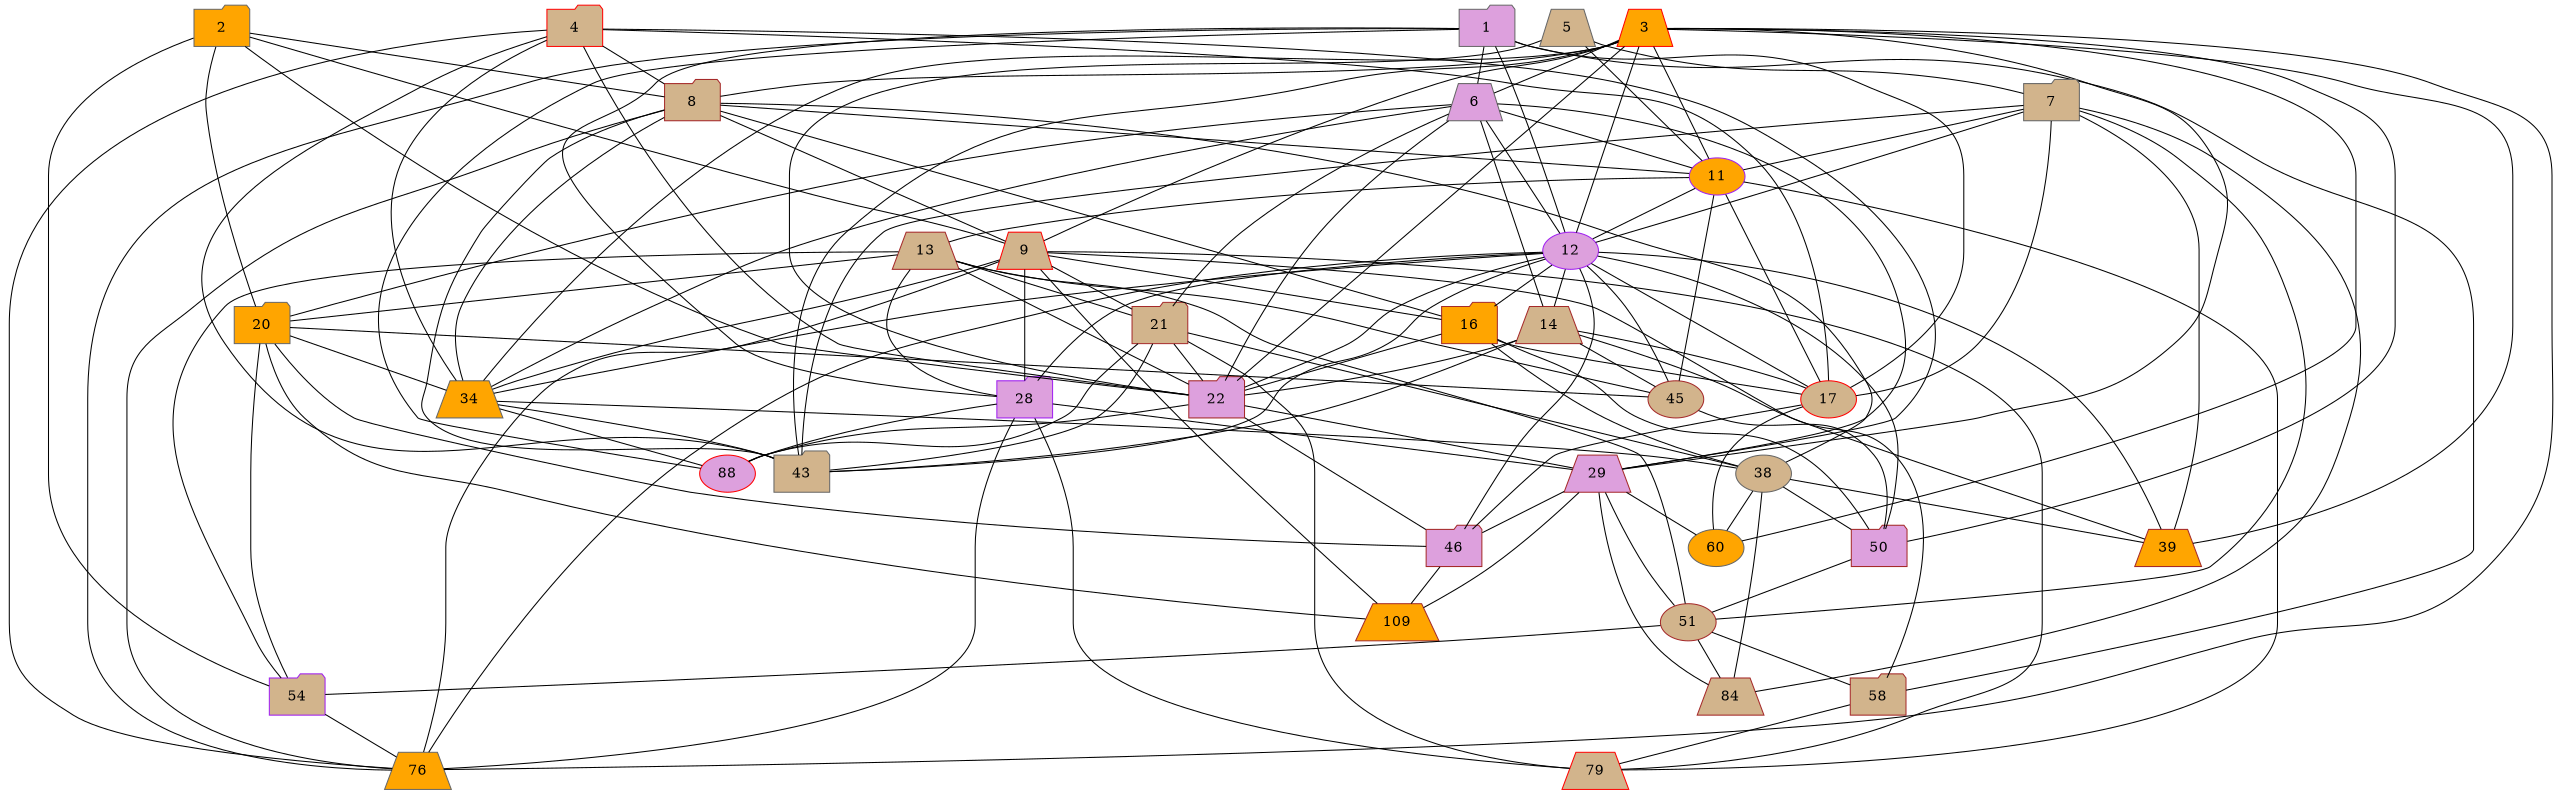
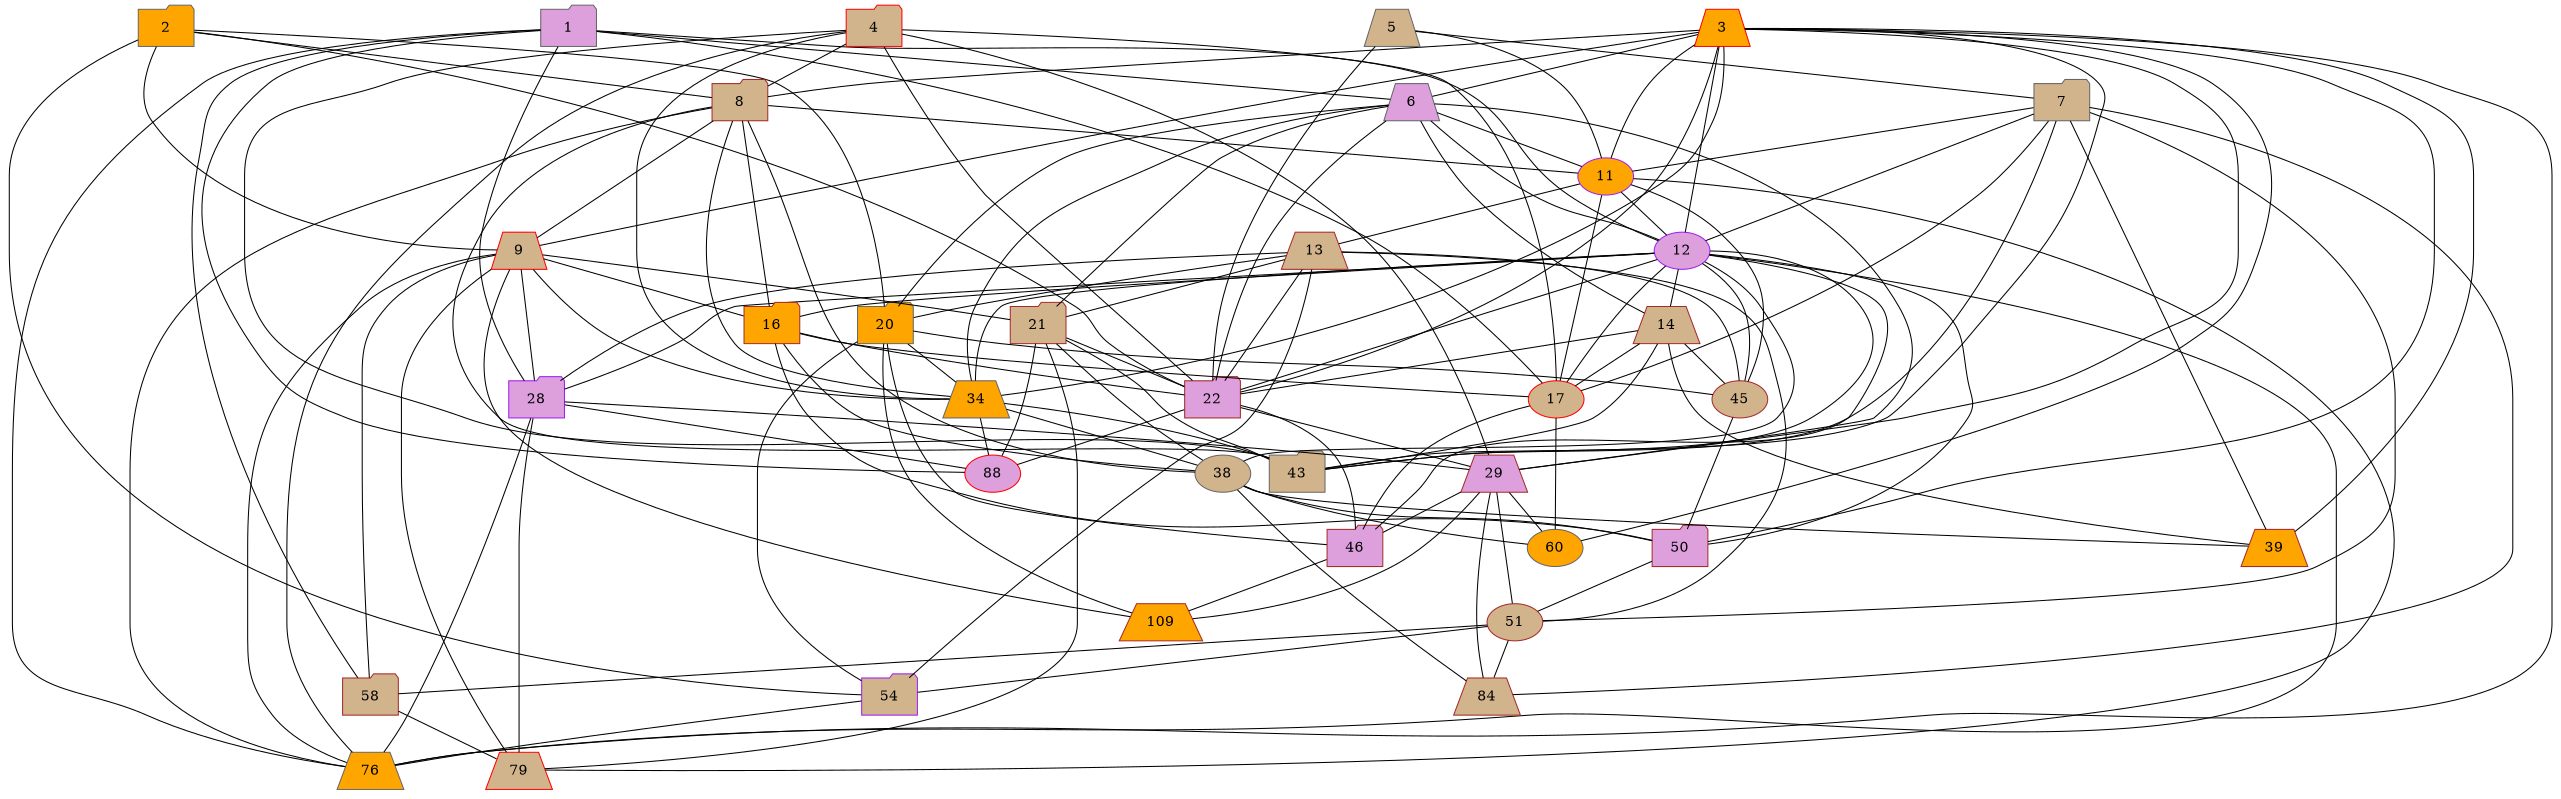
edge "12" -- "39": now "12" -- "38"
